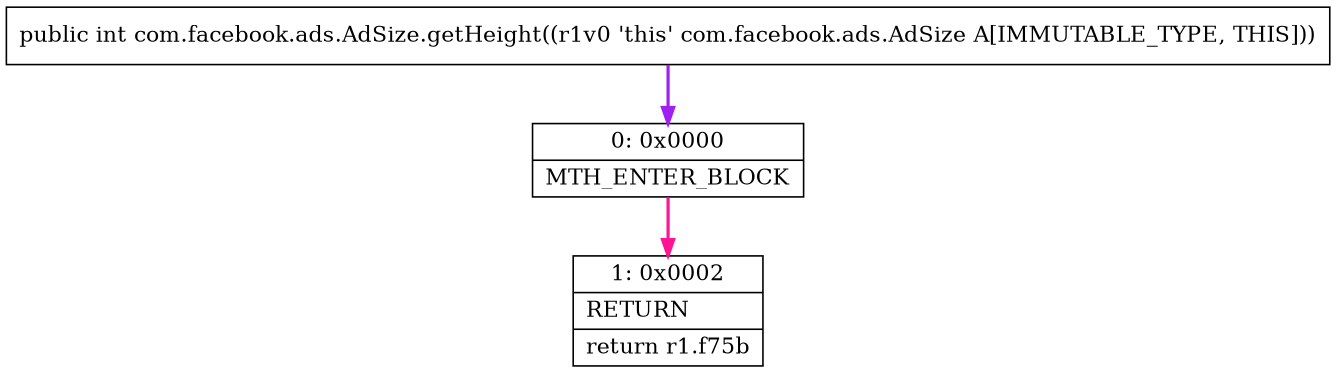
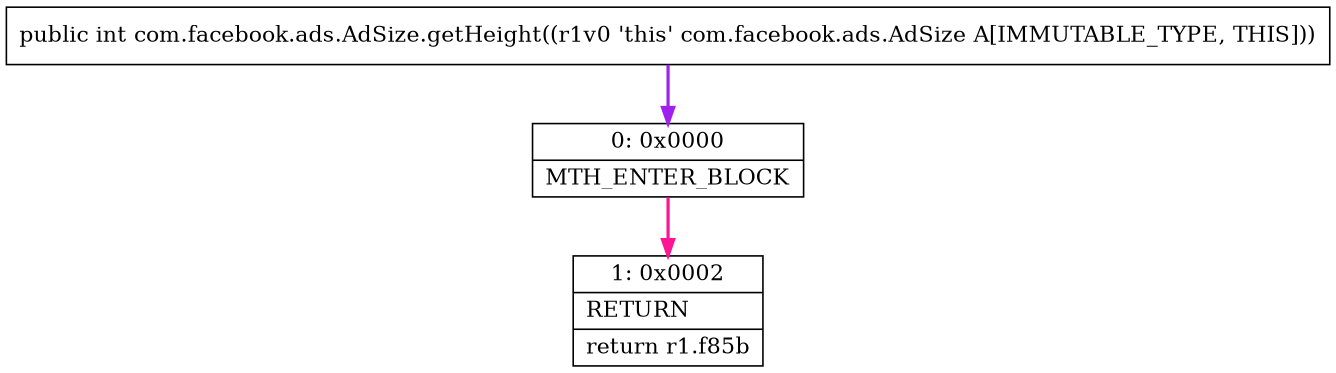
node "1: 0x0002": text "return r1.f75b" -> "return r1.f85b"
